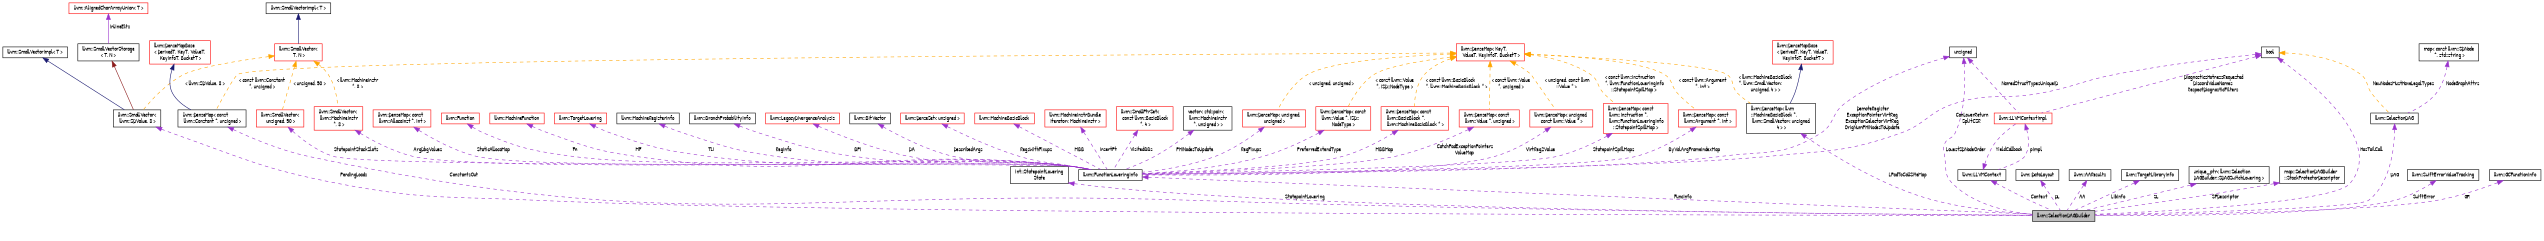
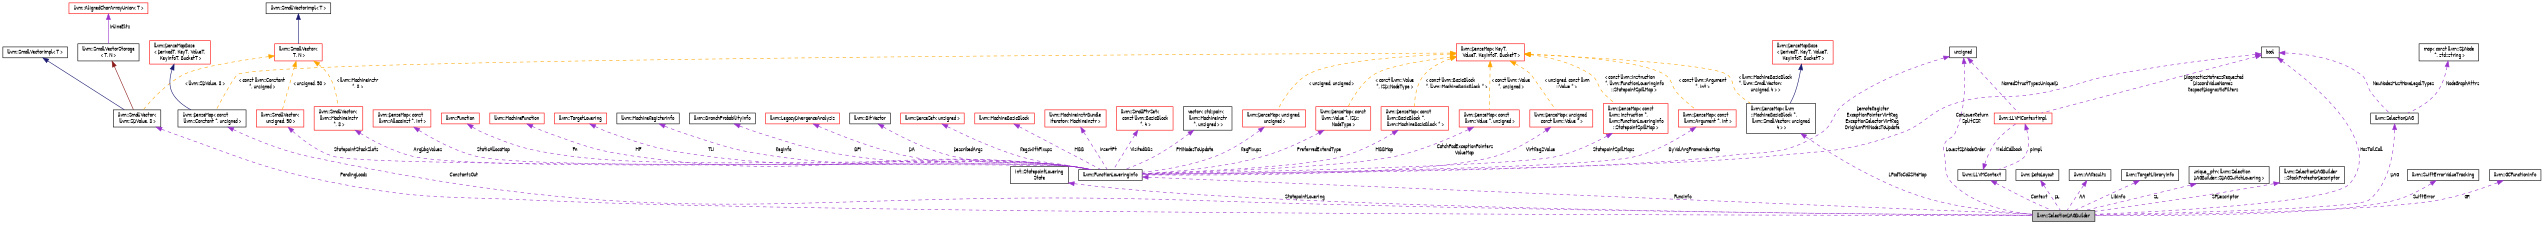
edge "llvm::SelectionDAG" -> "bool": color orange -> darkorchid3
node "map::SelectionDAGBuilder ::StackProtectorDescriptor": label "map::SelectionDAGBuilder ::StackProtectorDescriptor" -> "llvm::SelectionDAGBuilder ::StackProtectorDescriptor"
